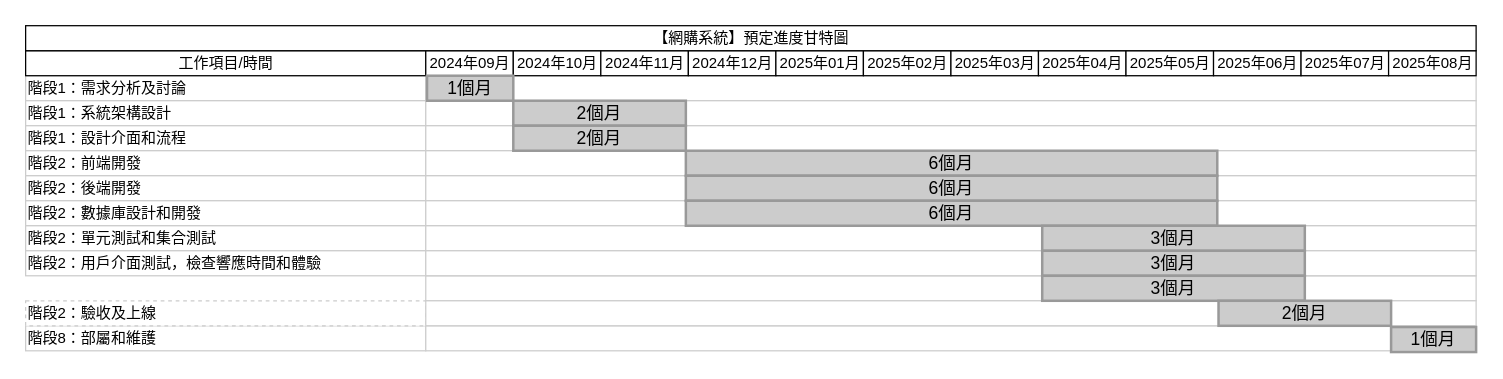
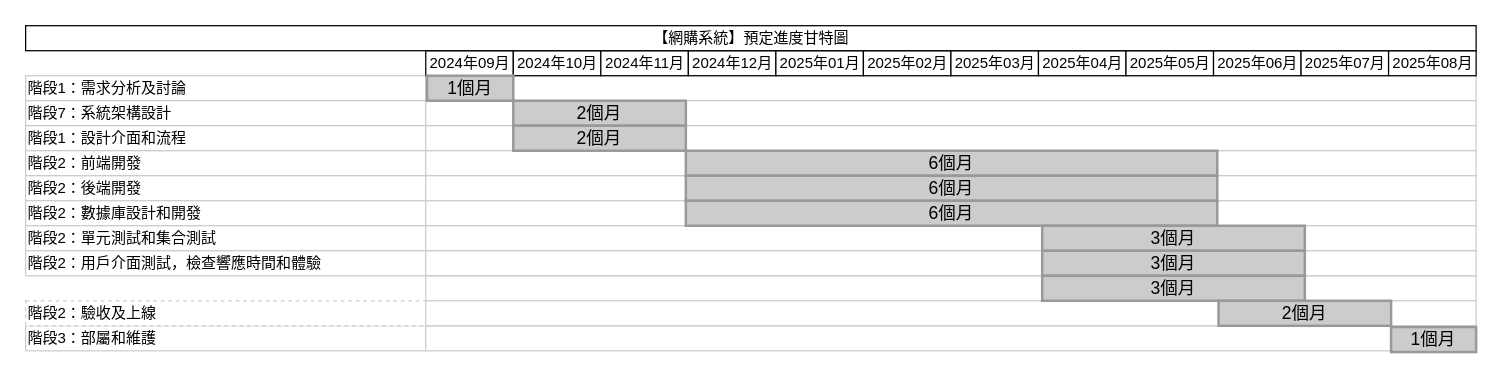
node "工作項目/時間": removed
node "階段1：系統架構設計": label "階段1：系統架構設計" -> "階段7：系統架構設計"
node "階段8：部屬和維護": label "階段8：部屬和維護" -> "階段3：部屬和維護"
